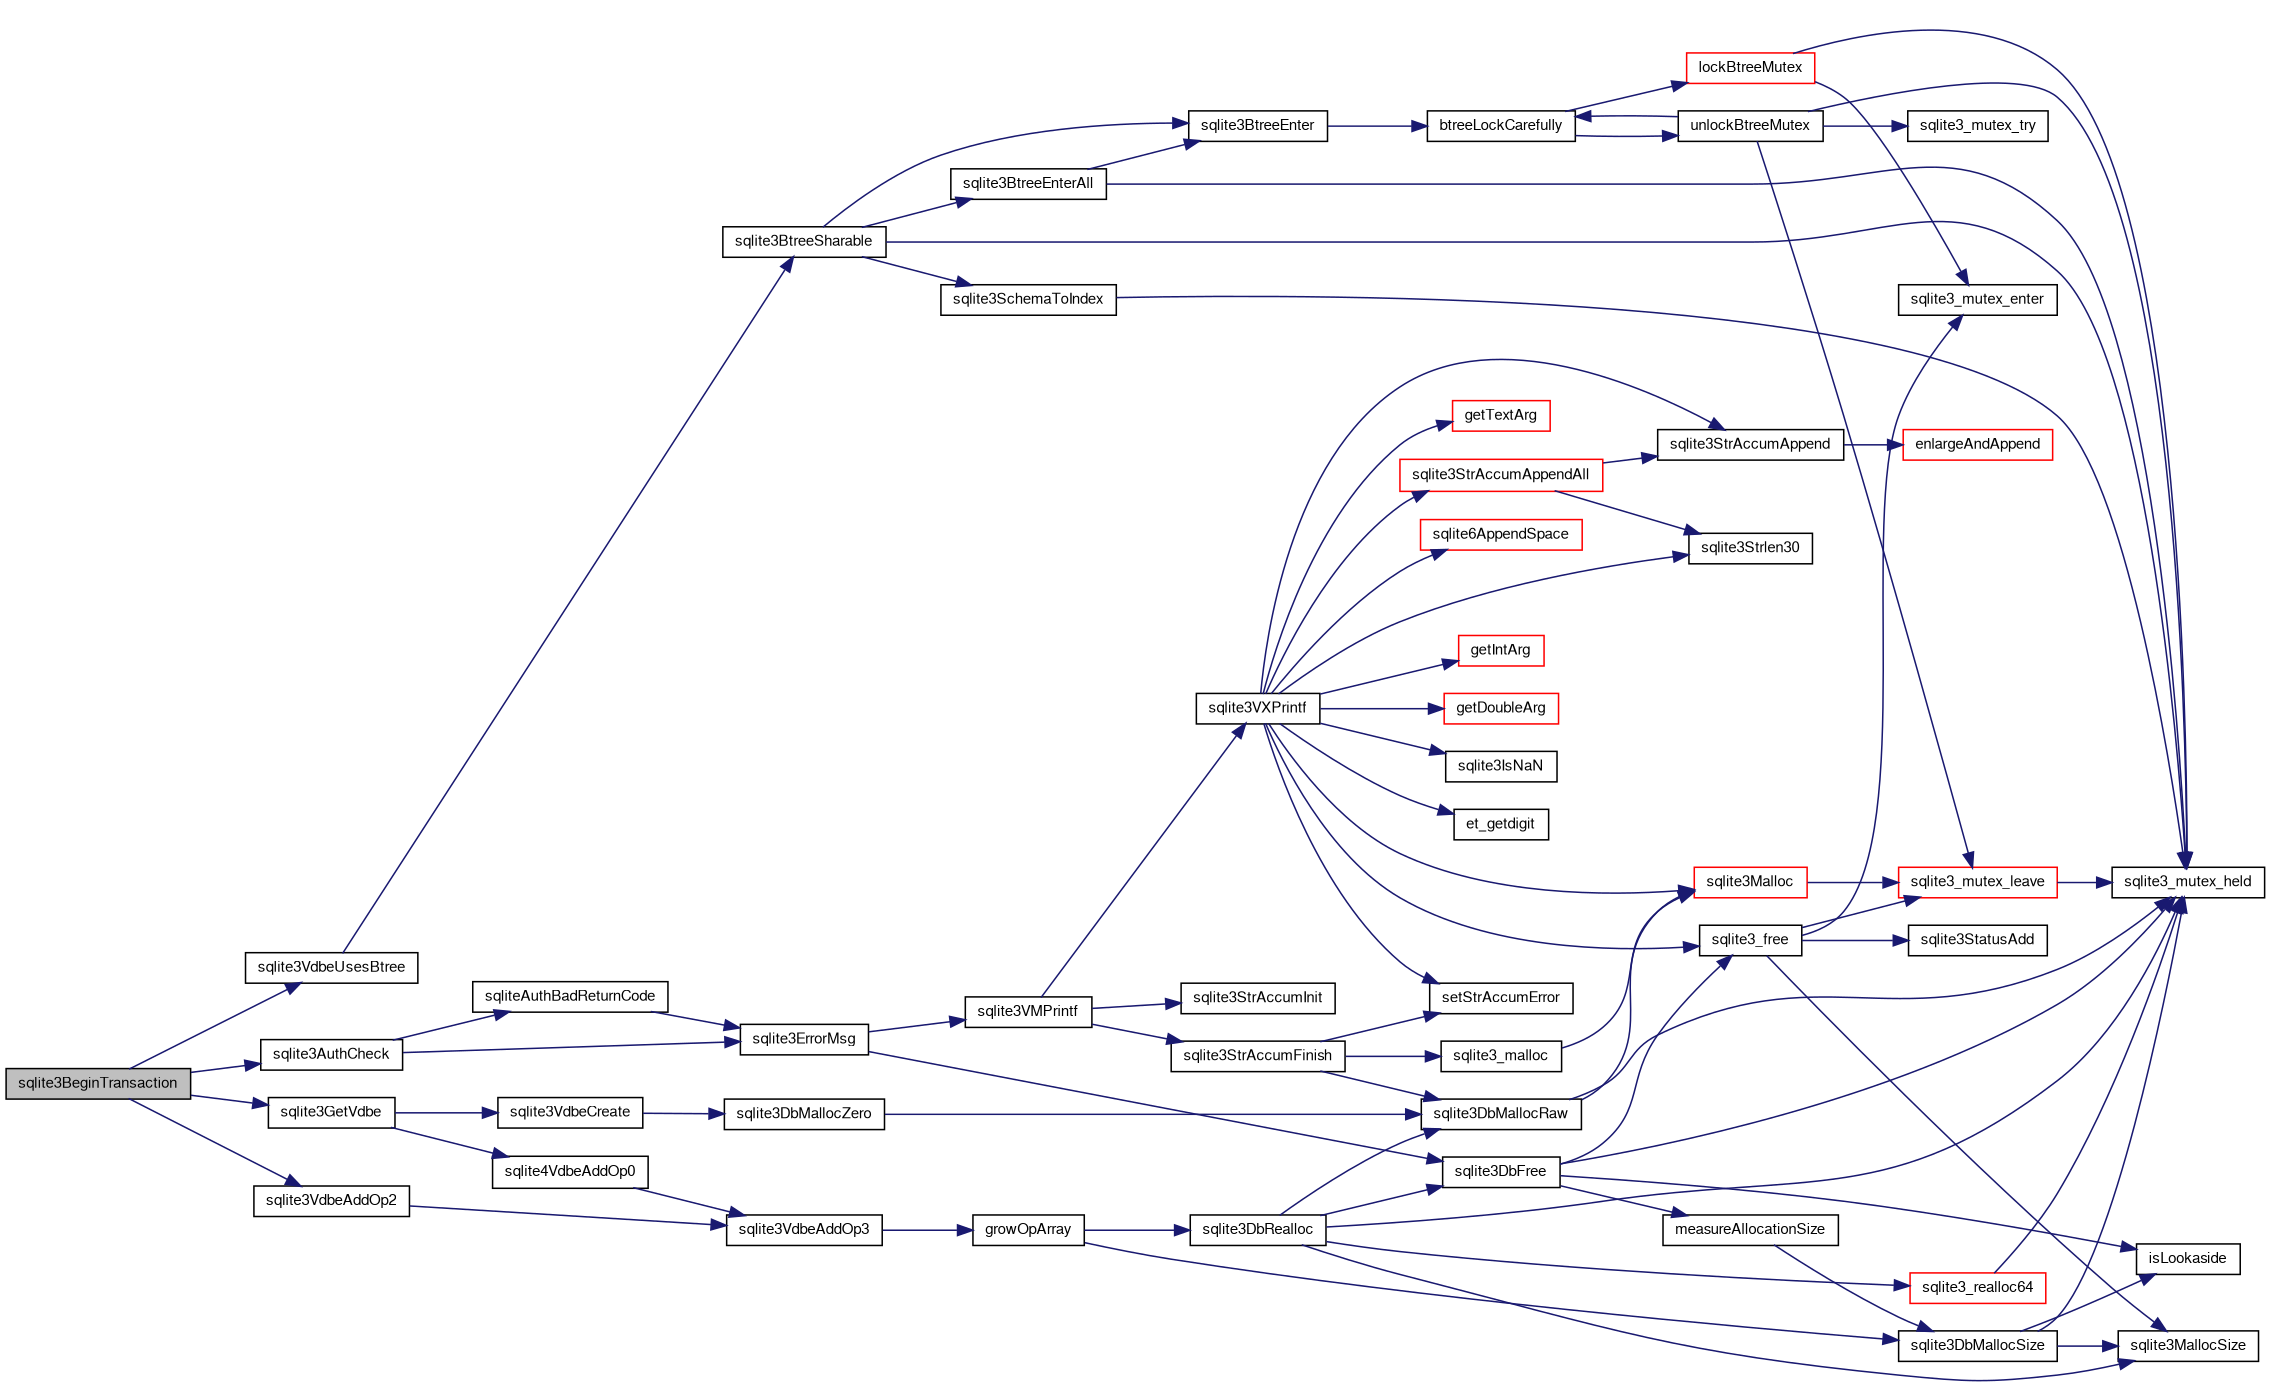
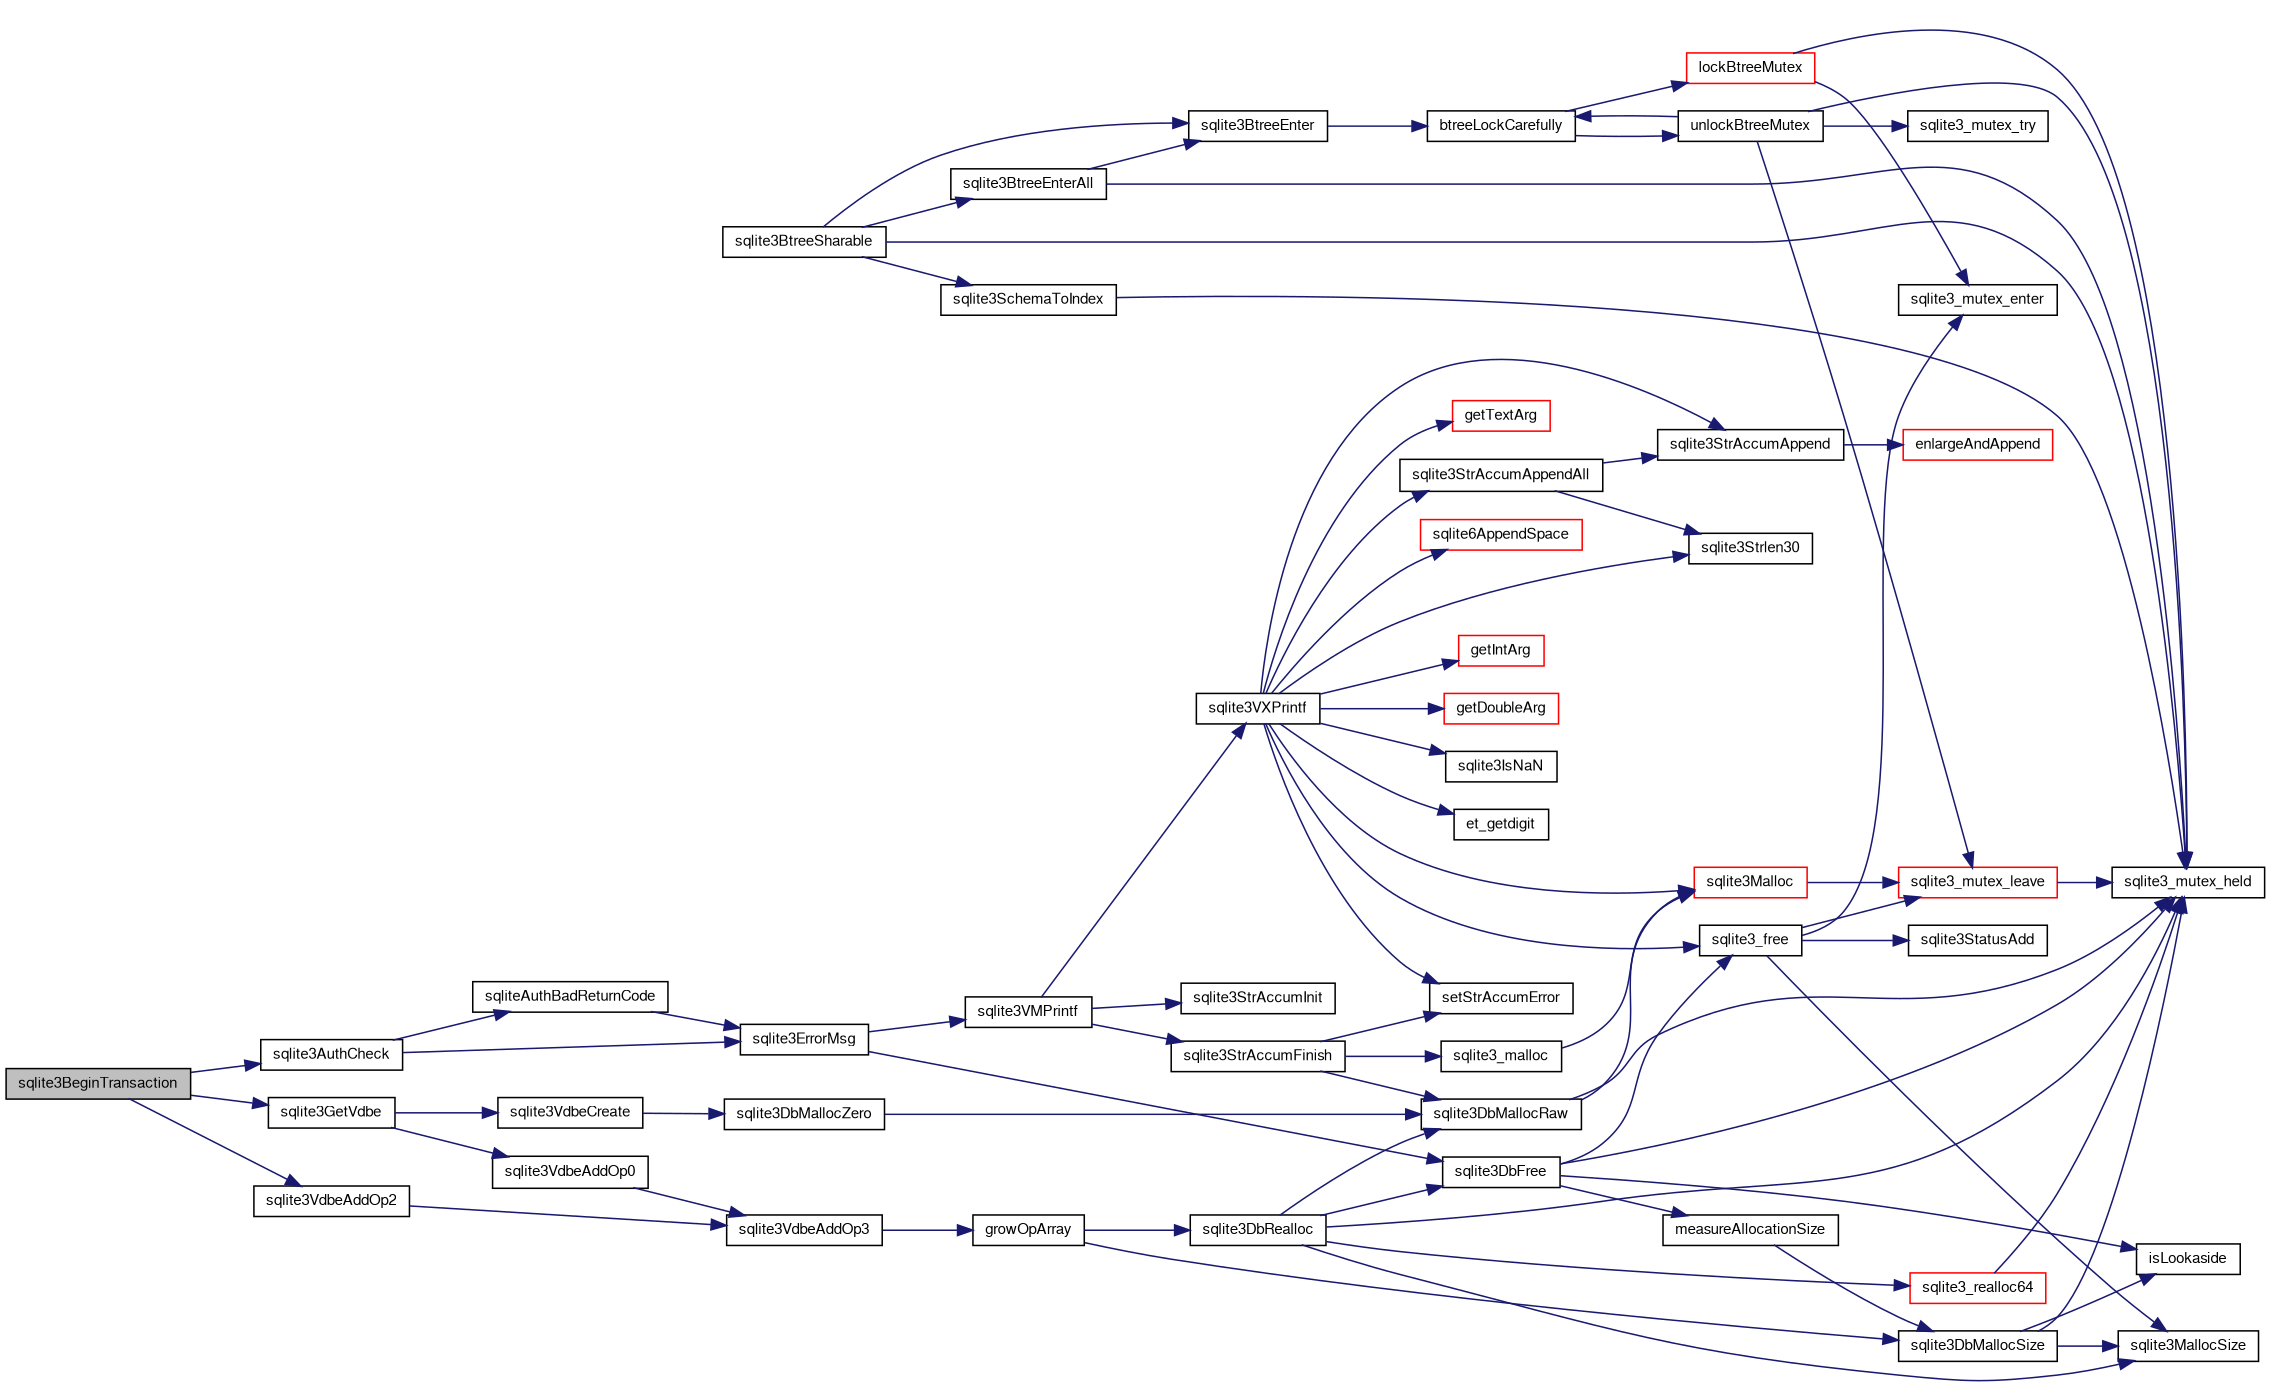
node "sqlite3StrAccumAppendAll": color red -> black
node "sqlite3VdbeUsesBtree": removed
node "sqlite4VdbeAddOp0": label "sqlite4VdbeAddOp0" -> "sqlite3VdbeAddOp0"
